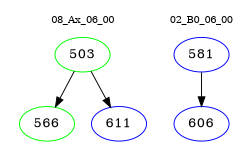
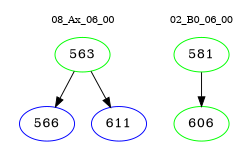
node "503": label "503" -> "563"
node "581": color blue -> green
node "566": color green -> blue
node "606": color blue -> green
